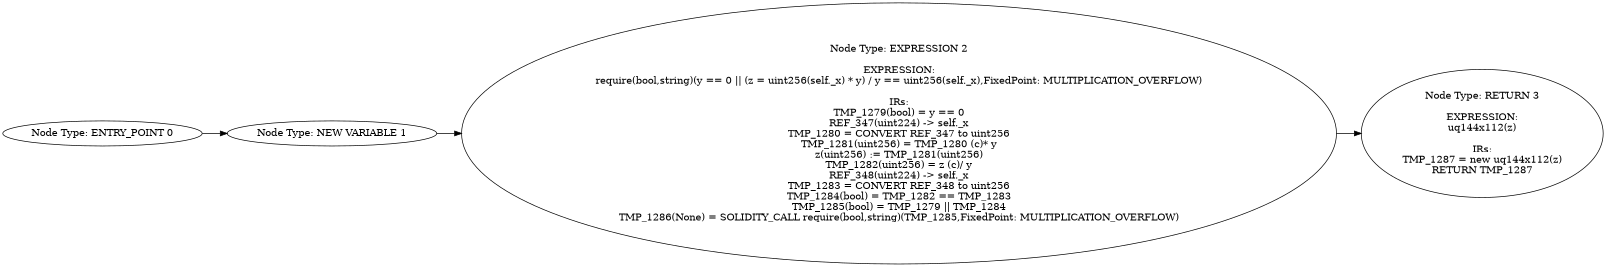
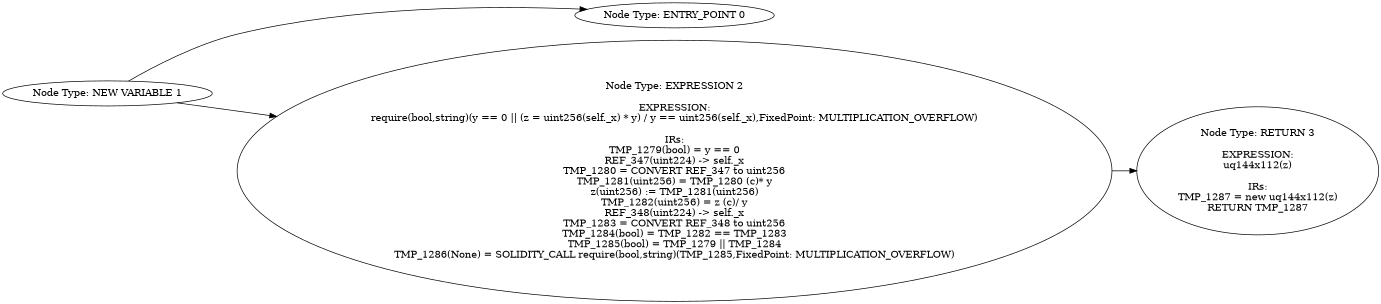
edge "Node Type: ENTRY_POINT 0" -> "Node Type: NEW VARIABLE 1": reversed
